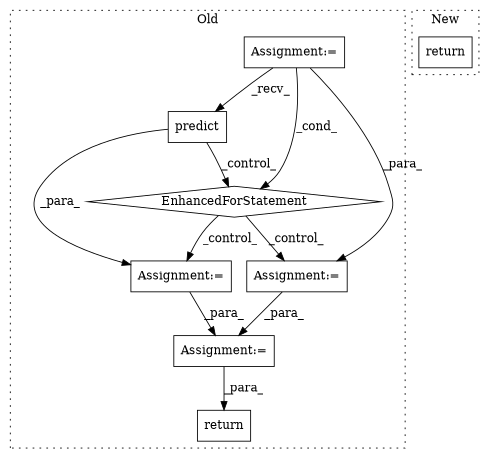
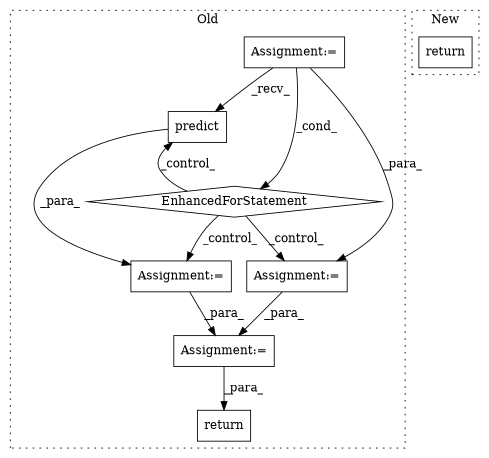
edge "predict" -> "EnhancedForStatement": reversed
